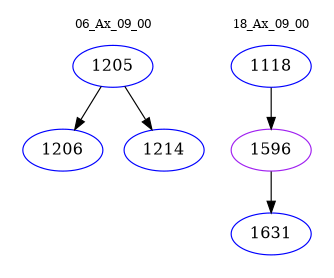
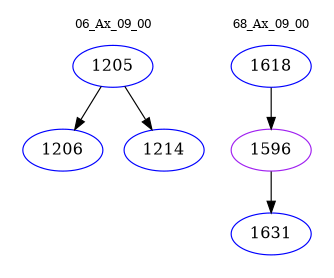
cluster "18_Ax_09_00": label "18_Ax_09_00" -> "68_Ax_09_00"
node "1118": label "1118" -> "1618"
